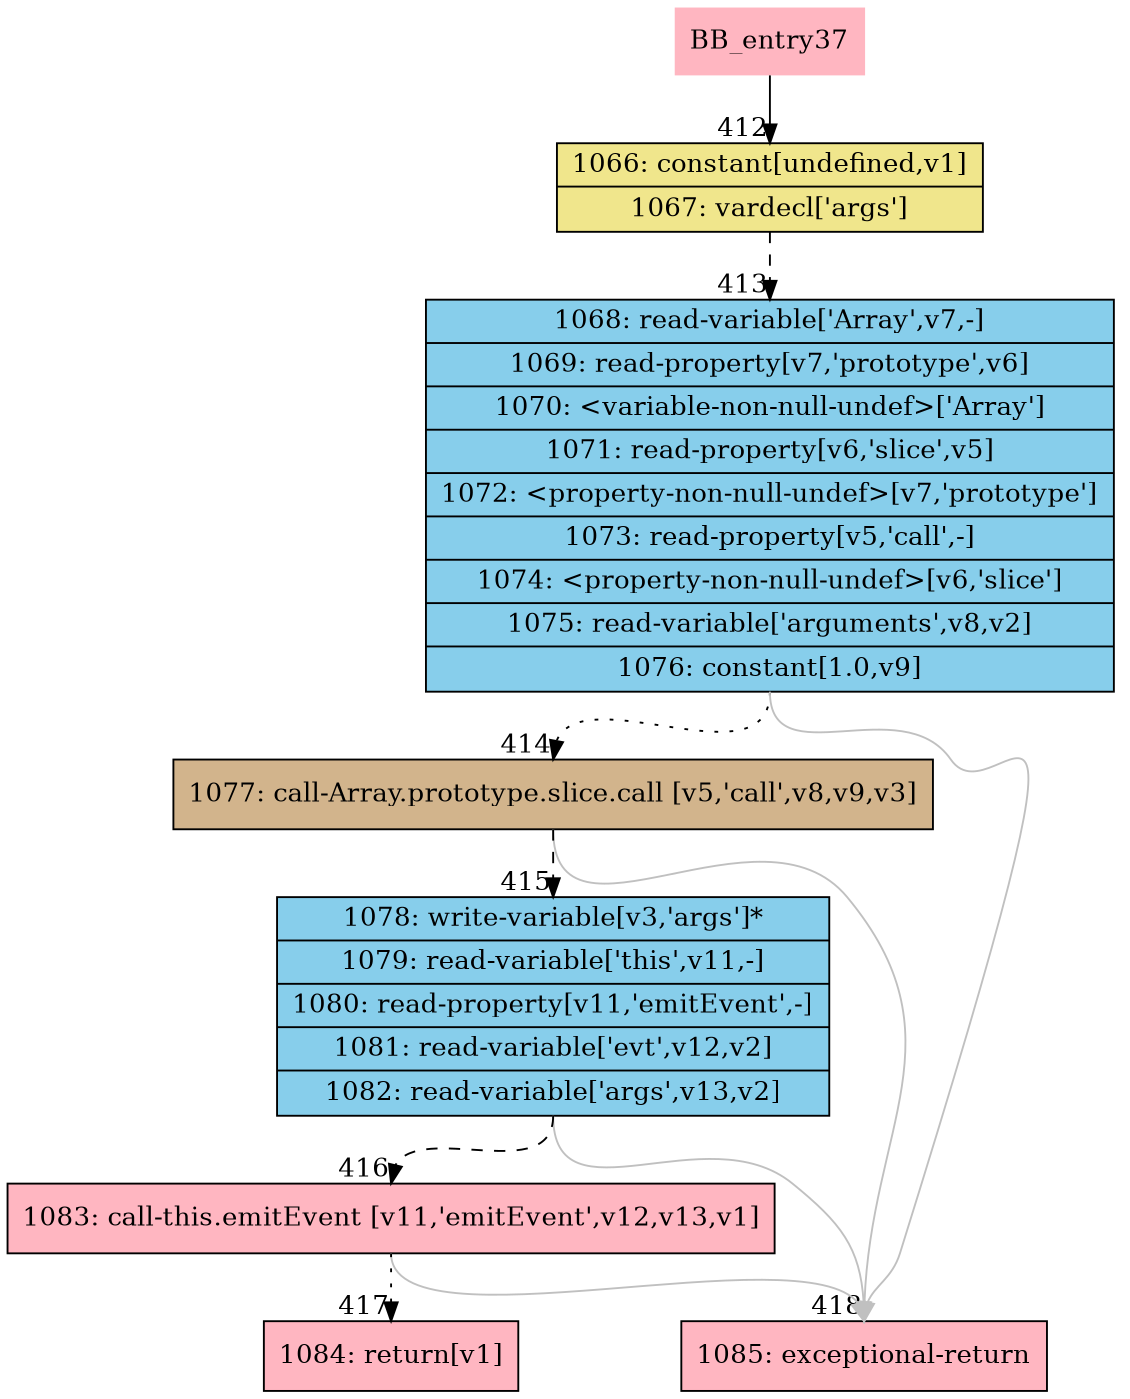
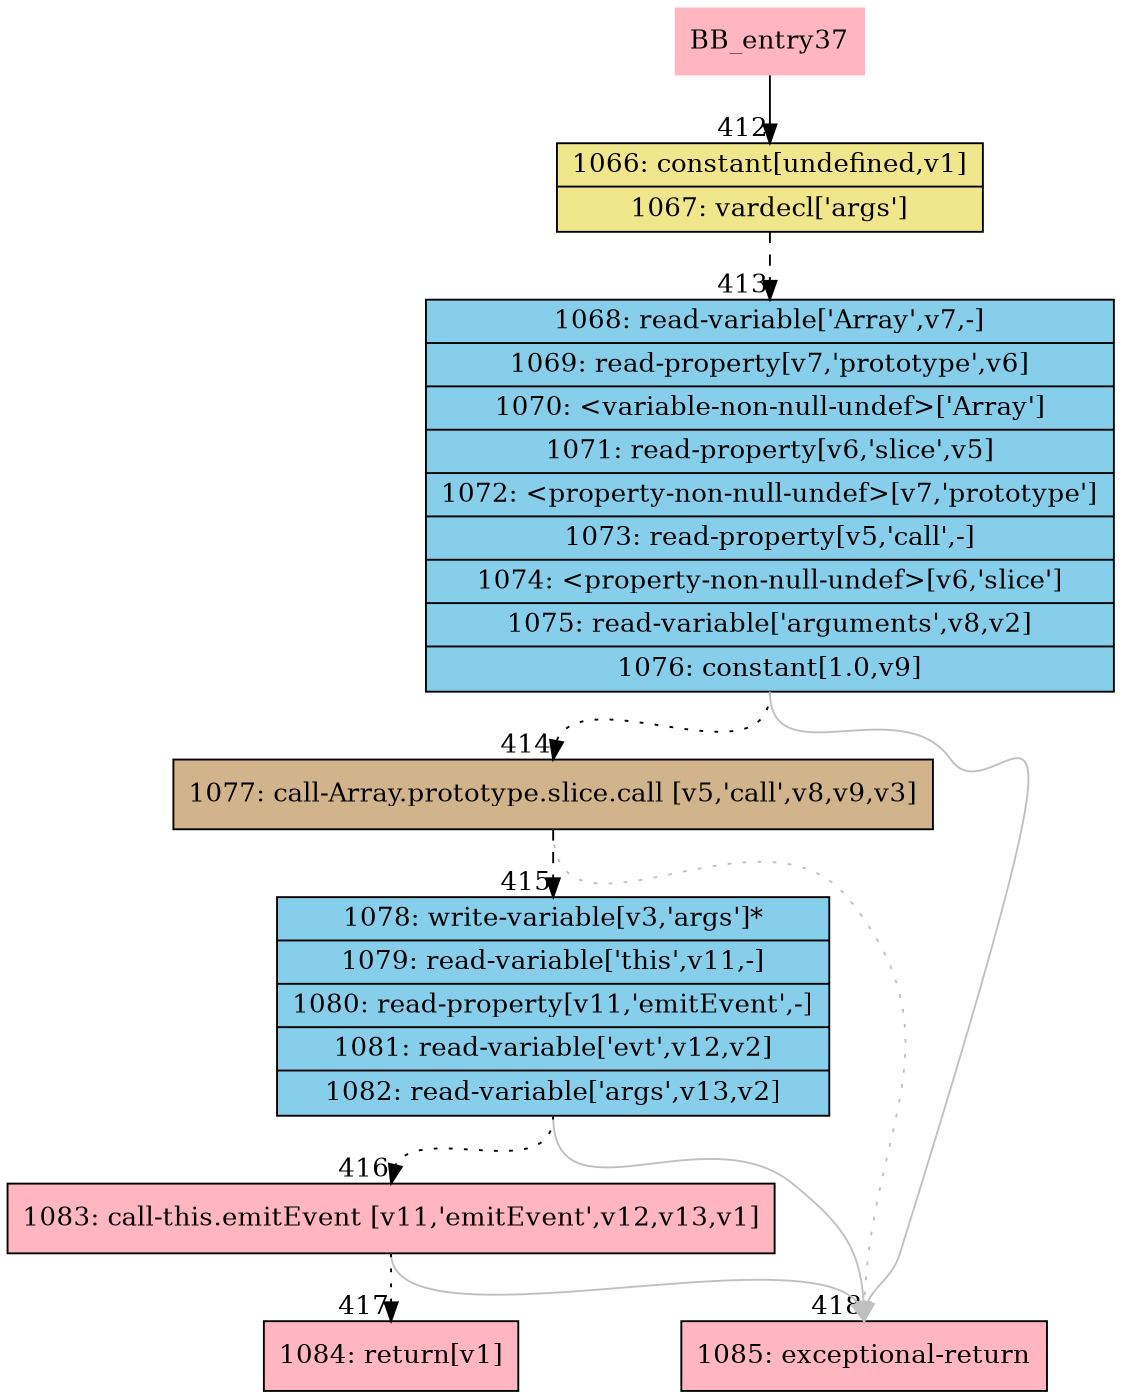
edge "1077: call-Array.prototype.slice.call [v5,'call',v8,v9,v3]" -> "1085: exceptional-return": style solid -> dotted
edge "1078: write-variable[v3,'args']*" -> "1083: call-this.emitEvent [v11,'emitEvent',v12,v13,v1]": style dashed -> dotted
